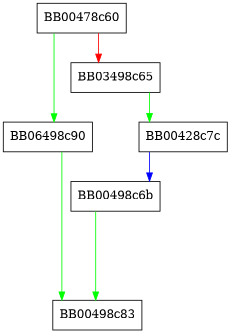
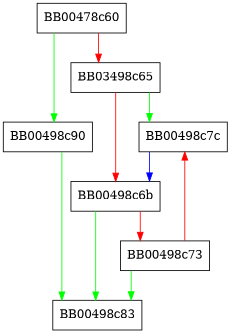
edge "BB03498c65" -> "BB00498c6b": added
node "BB06498c90": label "BB06498c90" -> "BB00498c90"
node "BB00428c7c": label "BB00428c7c" -> "BB00498c7c"
node "BB00498c73": added
